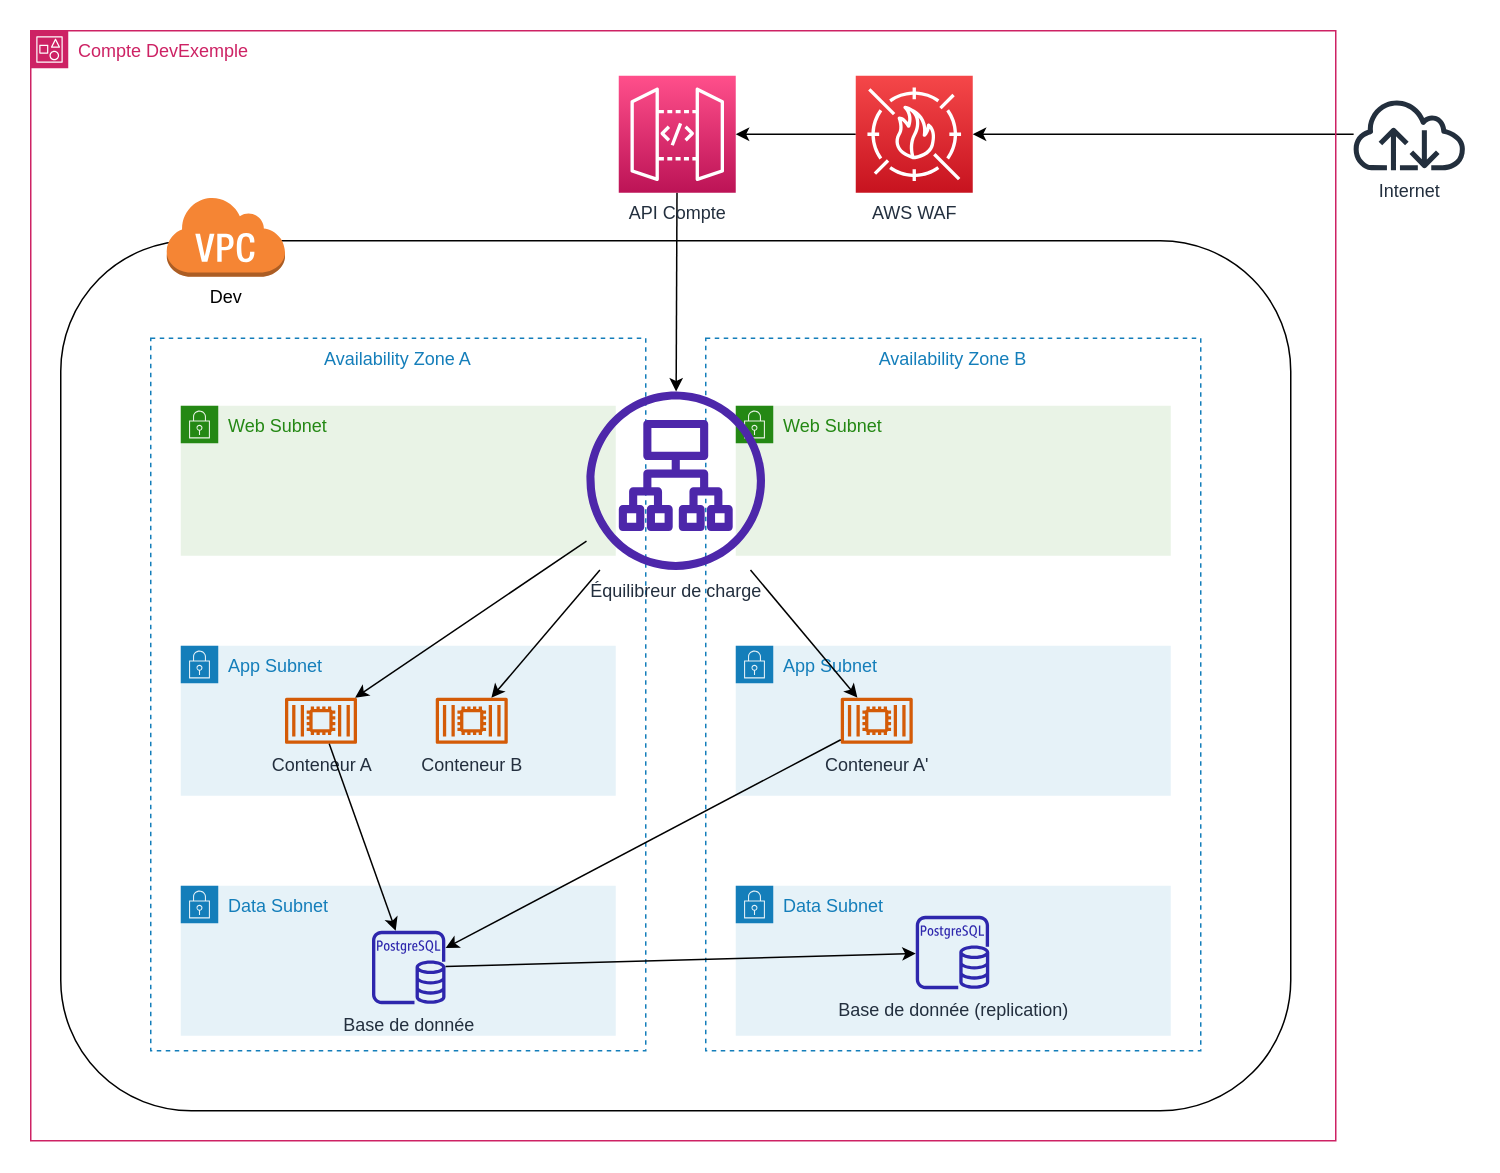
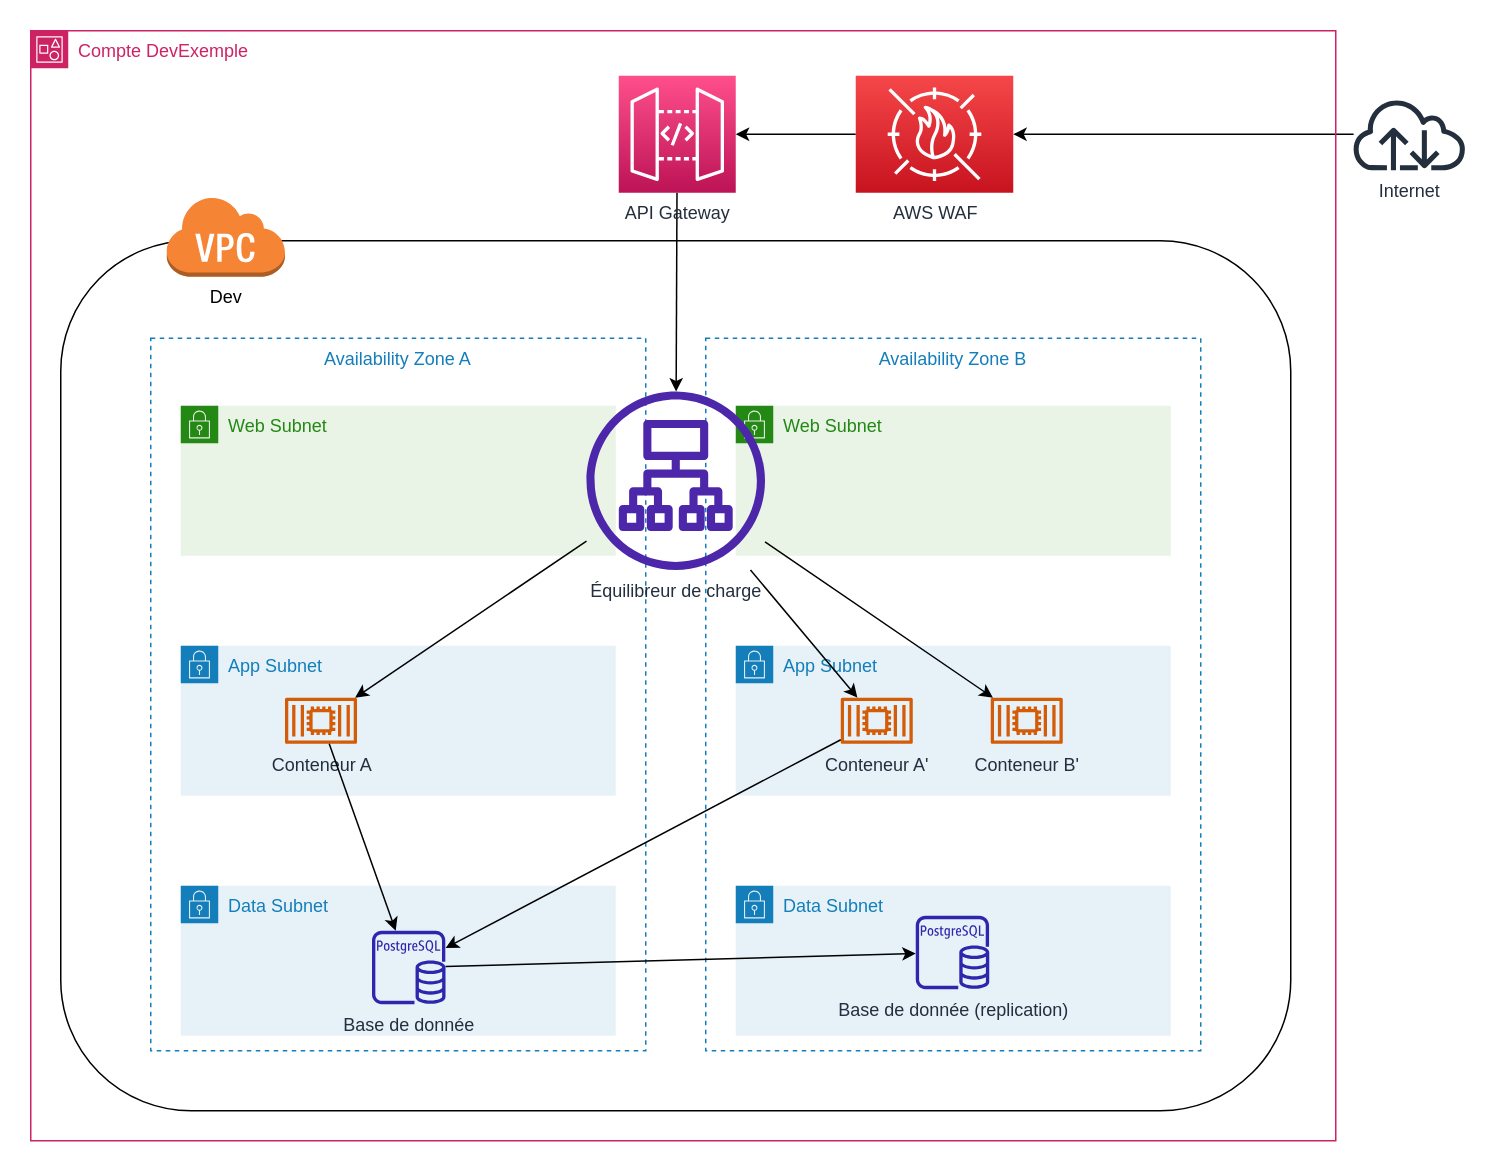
node "AWS WAF": size 117x117 -> 158x117
node "API Compte": label "API Compte" -> "API Gateway"
edge "Équilibreur de charge" -> "Conteneur B'": added
edge "Équilibreur de charge" -> "Conteneur B": removed
node "Conteneur B": removed
node "Conteneur B'": added
